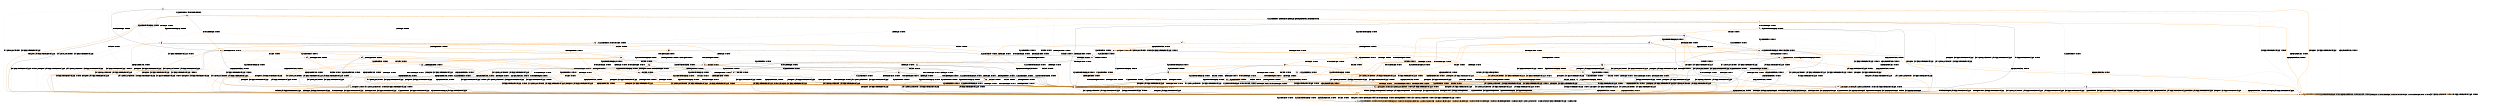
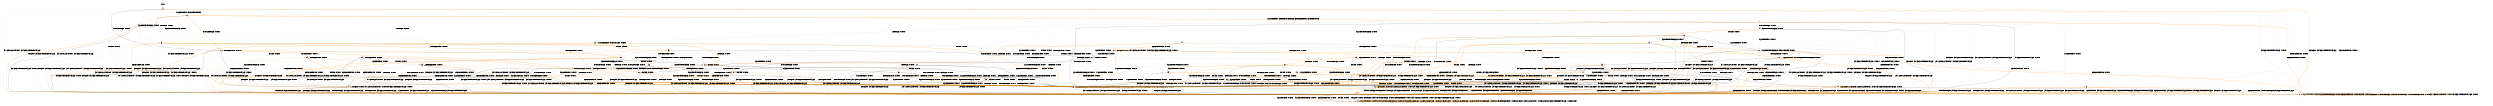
node "__start0": added
